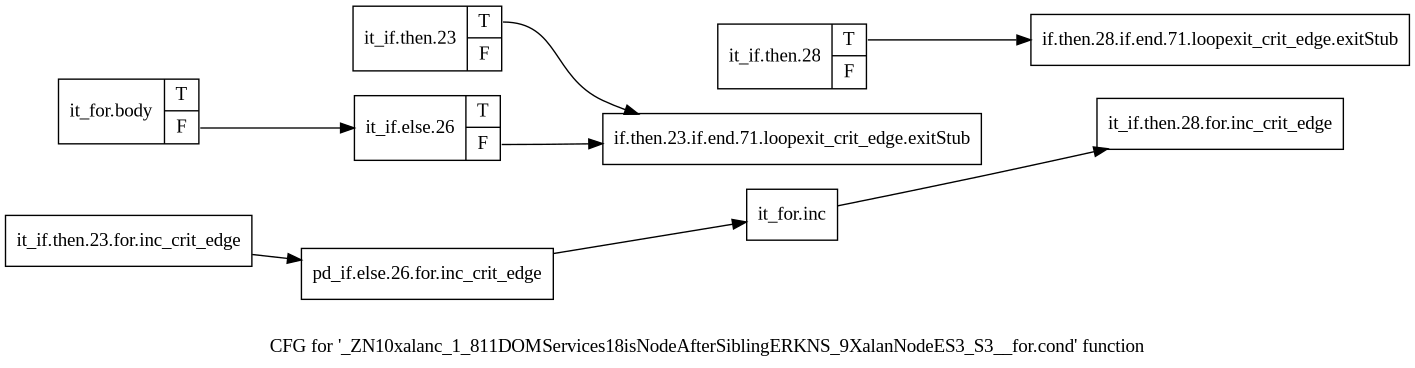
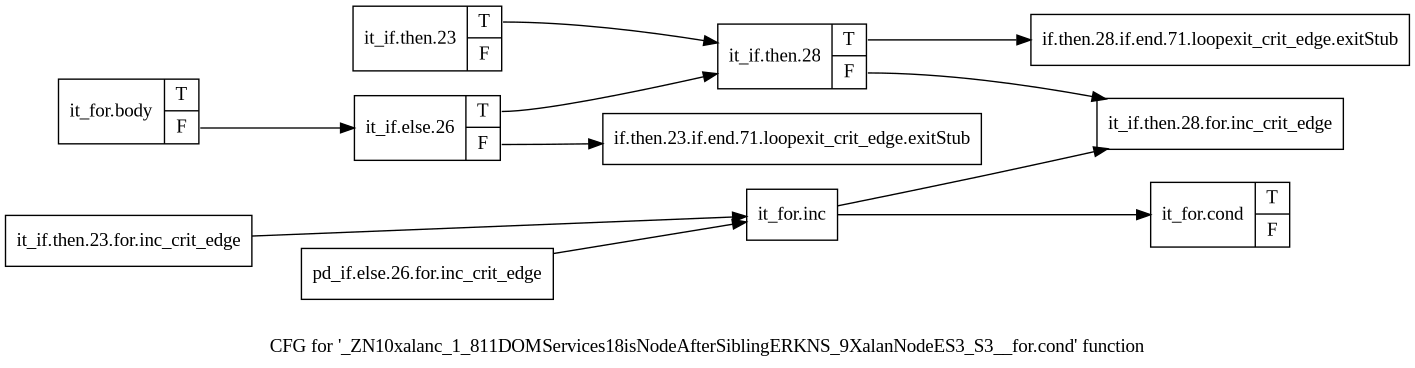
edge "it_if.then.23" -> "if.then.23.if.end.71.loopexit_crit_edge.exitStub": now "it_if.then.23" -> "it_if.then.28"
edge "it_if.then.28" -> "it_if.then.28.for.inc_crit_edge": added
edge "it_if.else.26" -> "it_if.then.28": added
node "it_for.cond": added
edge "it_if.then.23.for.inc_crit_edge" -> "pd_if.else.26.for.inc_crit_edge": now "it_if.then.23.for.inc_crit_edge" -> "it_for.inc"
